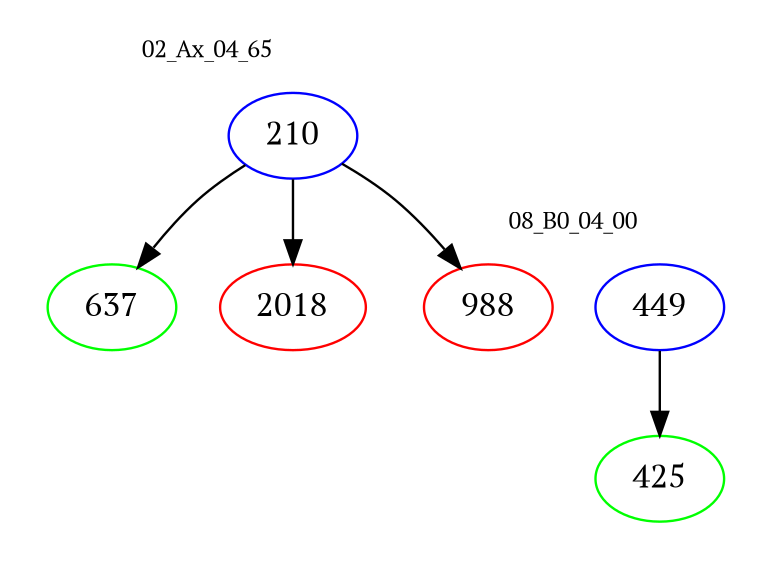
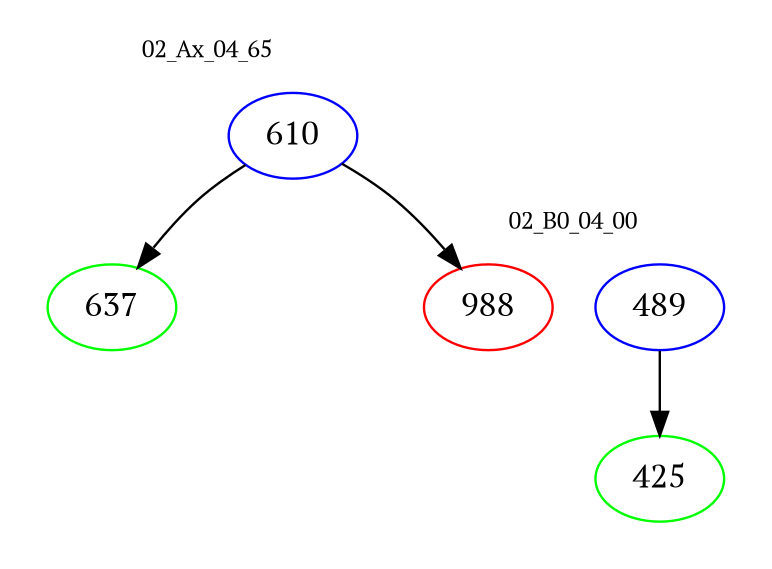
node "210": label "210" -> "610"
cluster "08_B0_04_00": label "08_B0_04_00" -> "02_B0_04_00"
node "2018": removed
node "449": label "449" -> "489"
